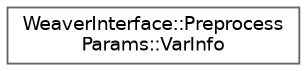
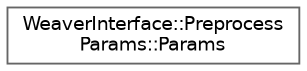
node "WeaverInterface::Preprocess Params::VarInfo": label "WeaverInterface::Preprocess Params::VarInfo" -> "WeaverInterface::Preprocess Params::Params"
